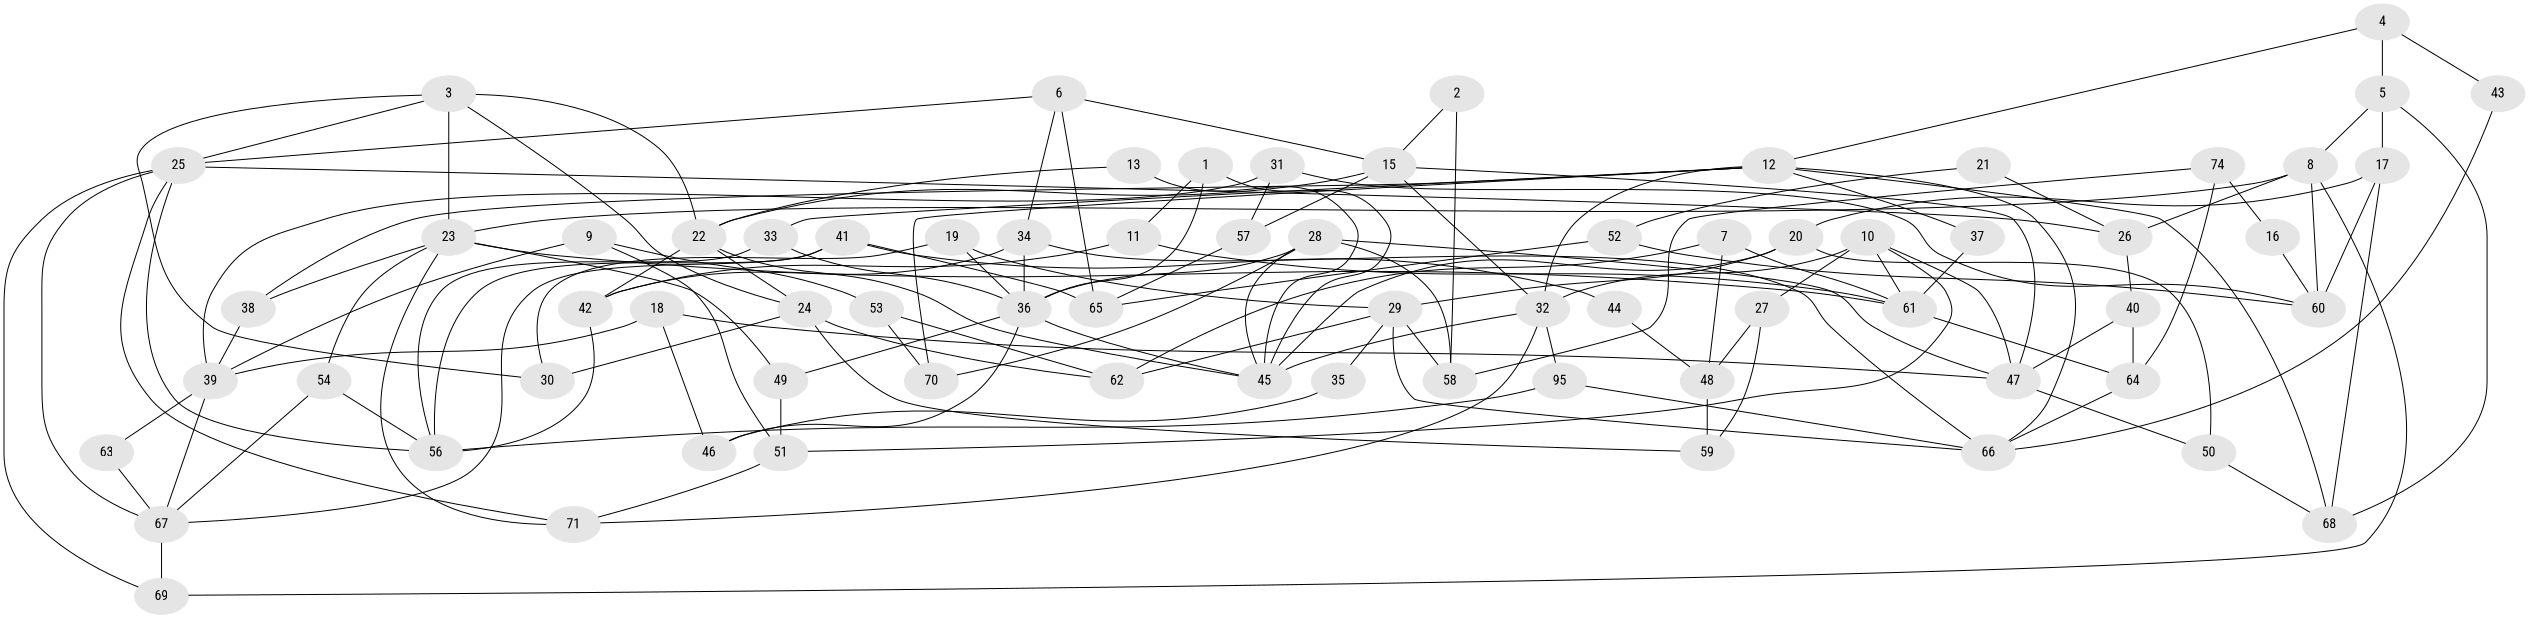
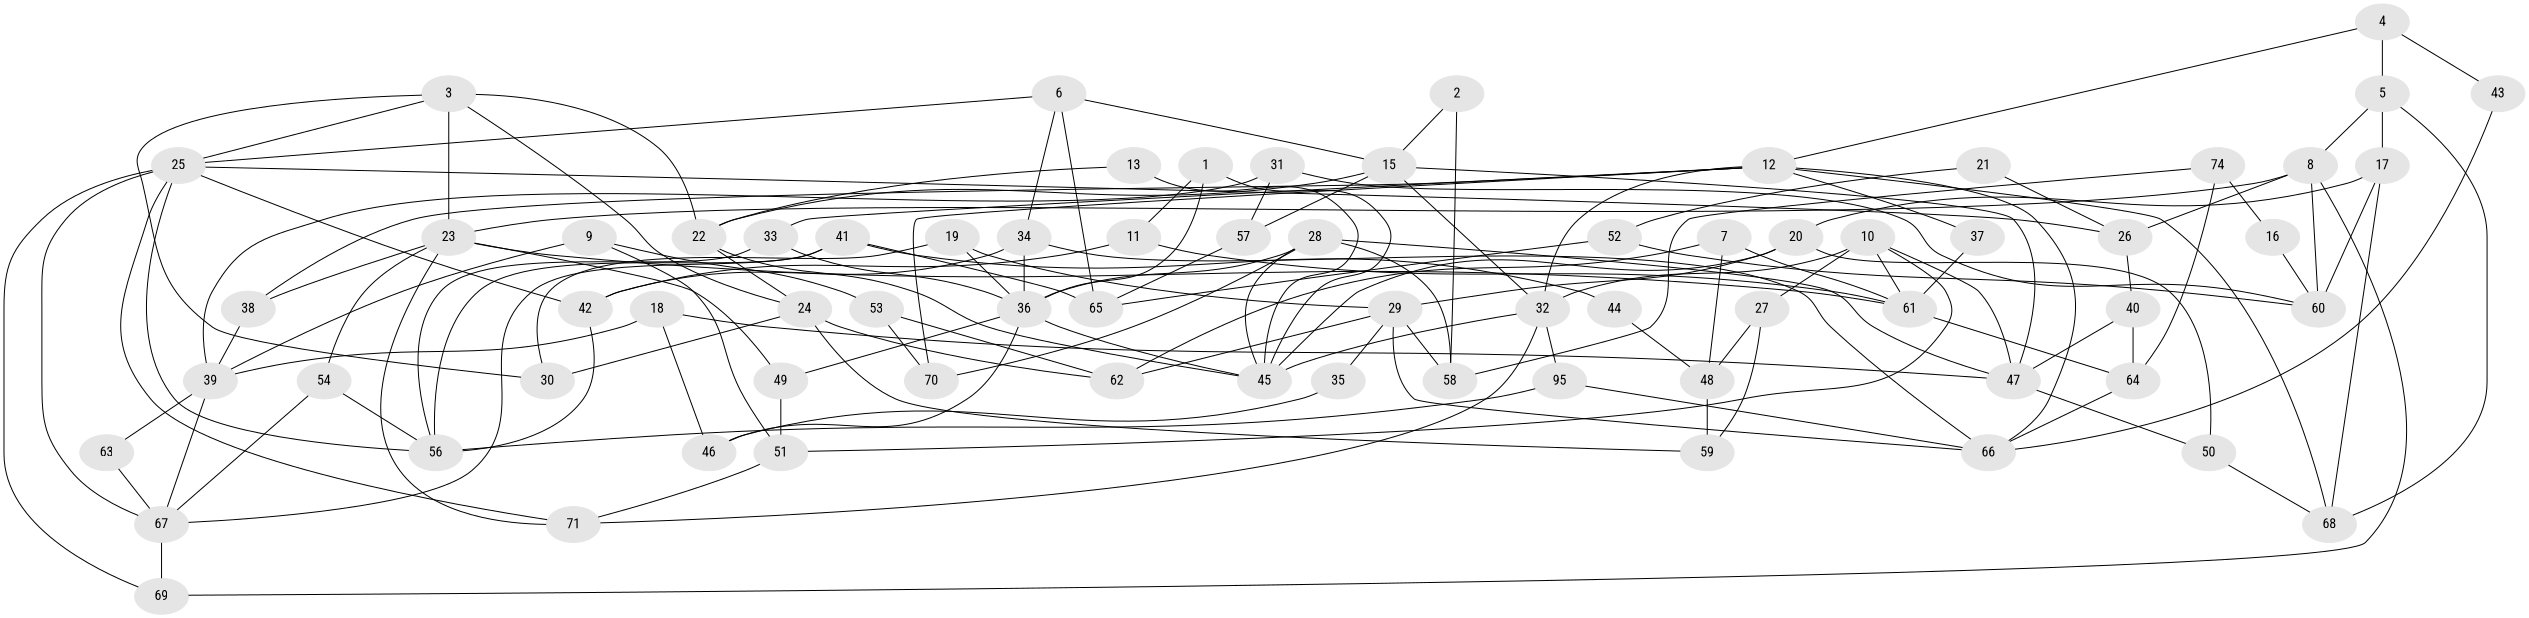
edge "22" -- "42": now "25" -- "42"
